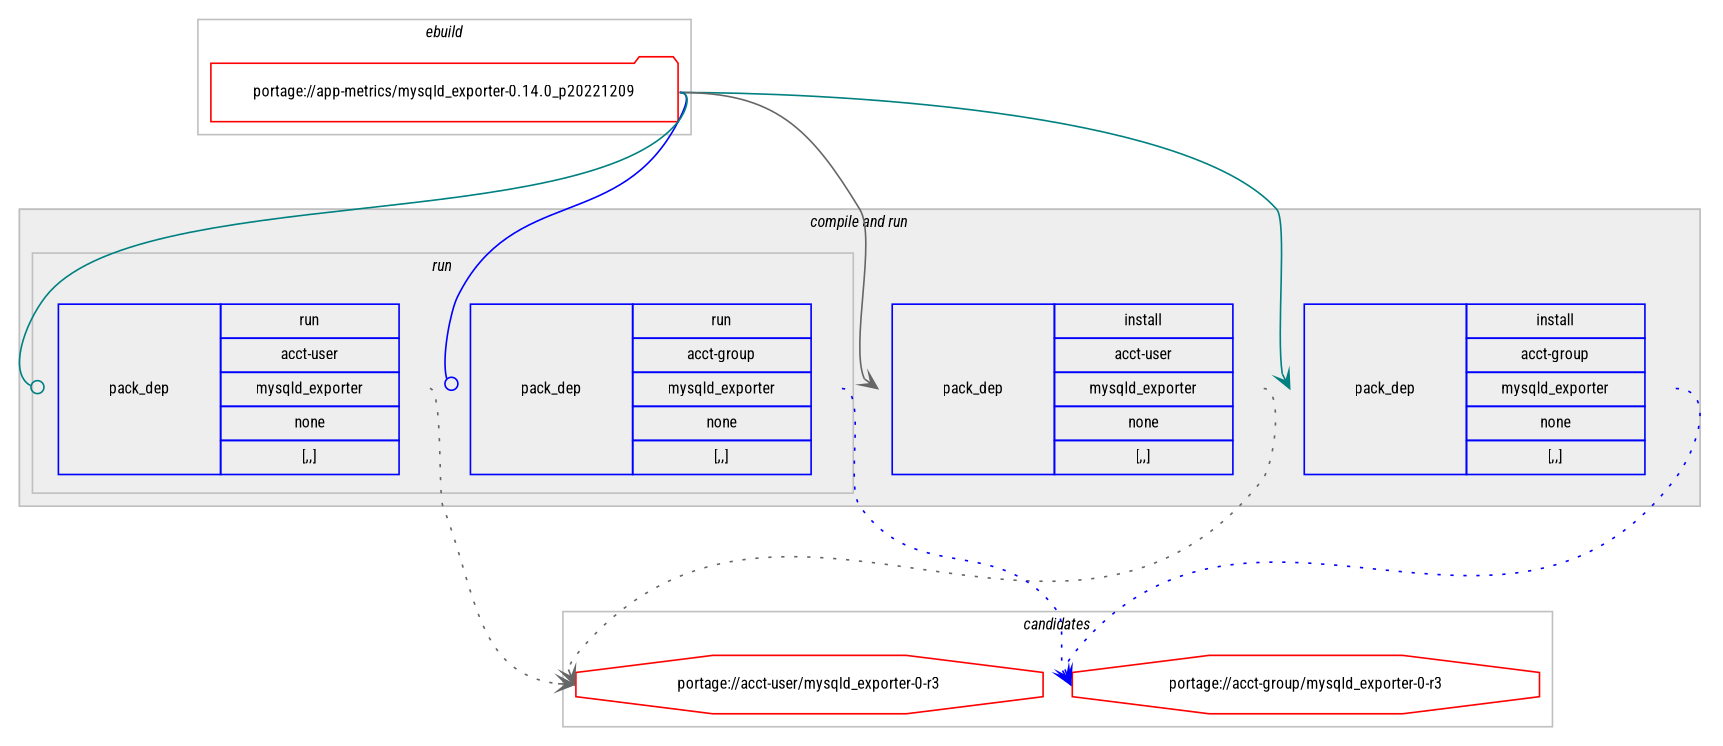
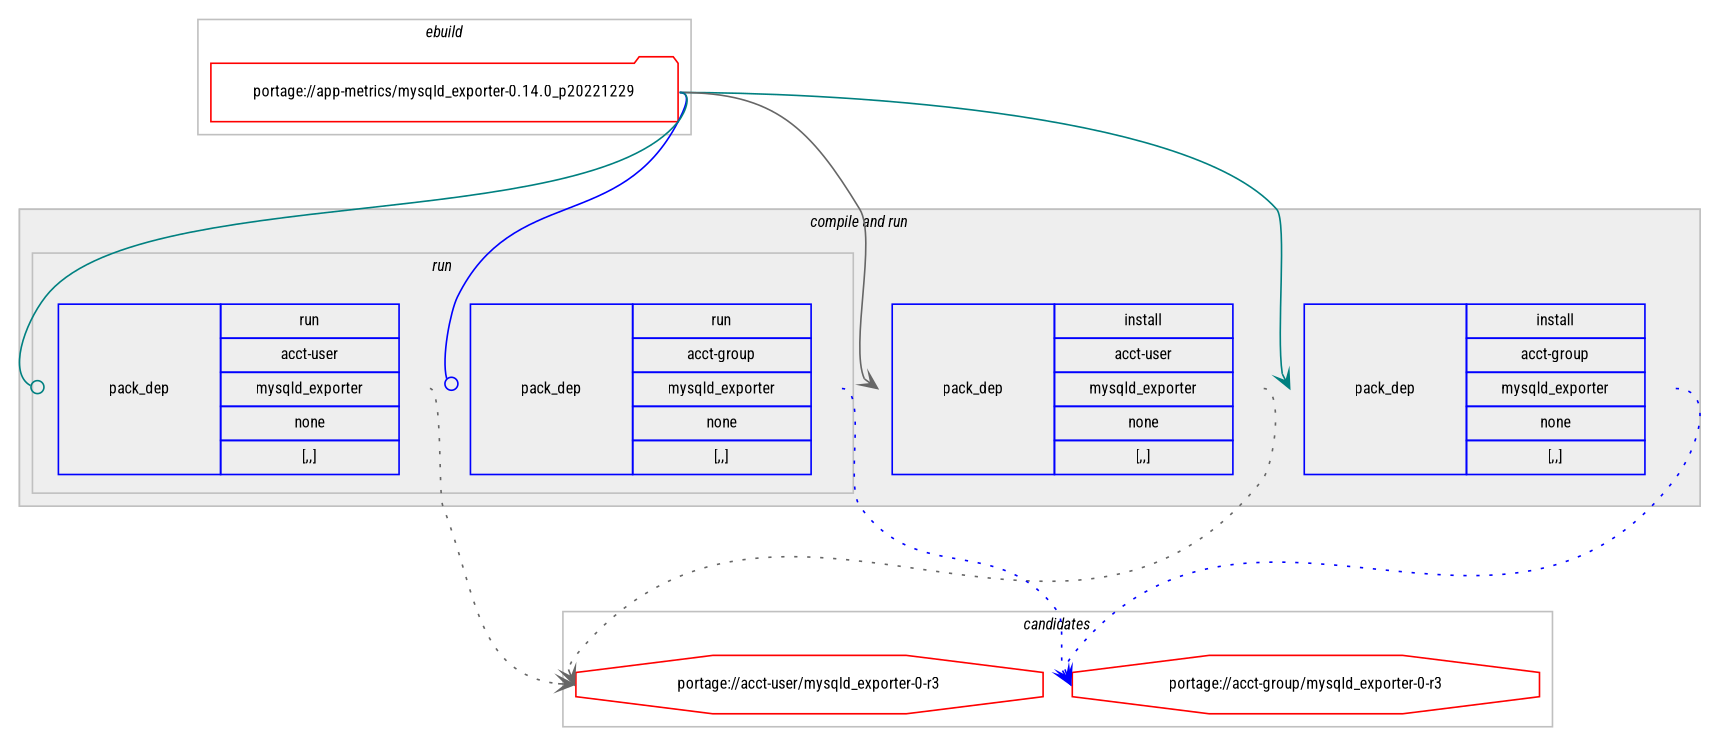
node "portage://app-metrics/mysqld_exporter-0.14.0_p20221209": label "portage://app-metrics/mysqld_exporter-0.14.0_p20221209" -> "portage://app-metrics/mysqld_exporter-0.14.0_p20221229"
